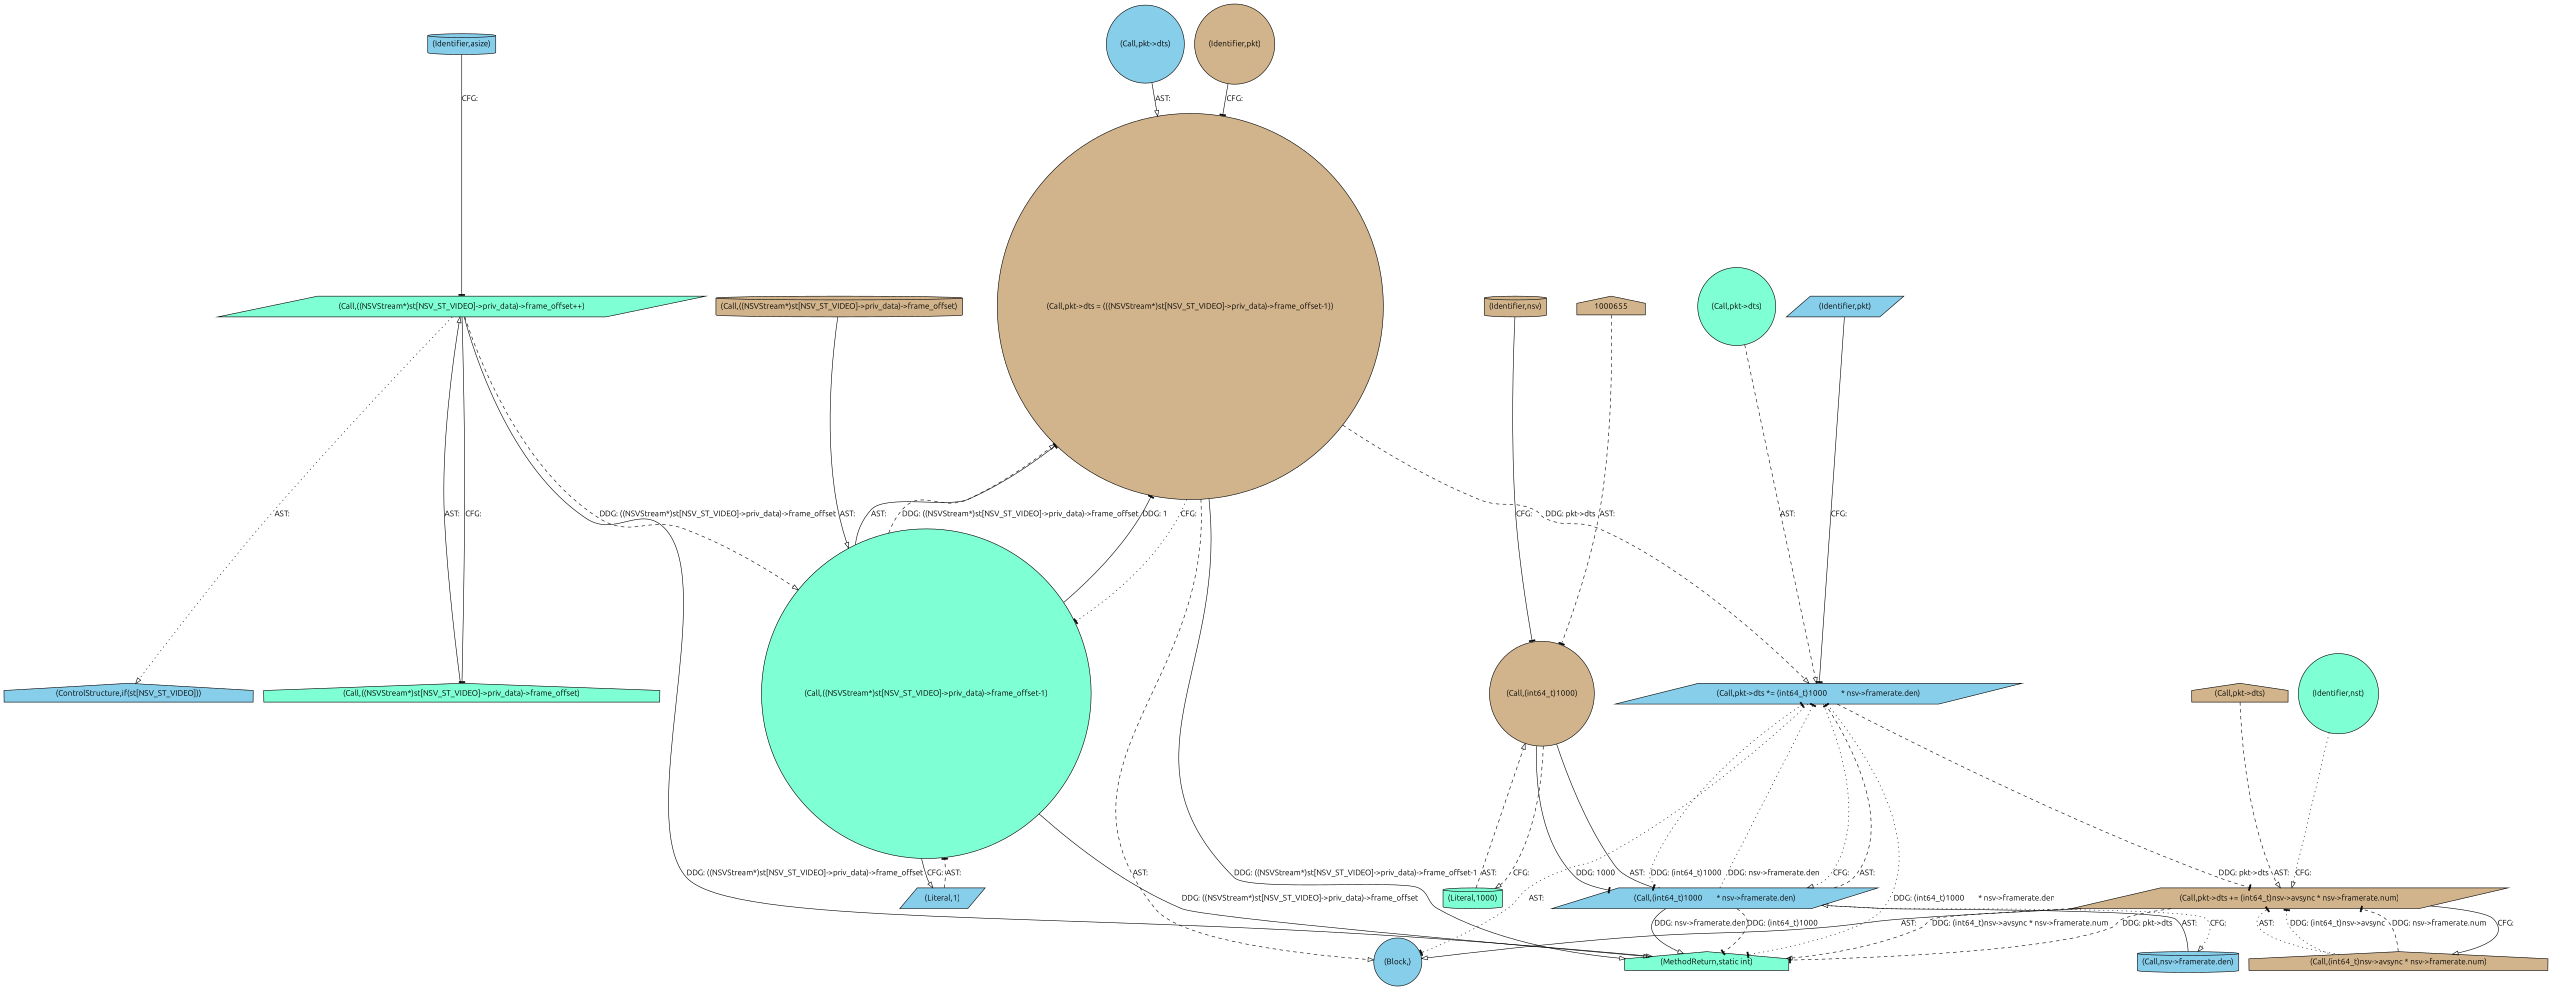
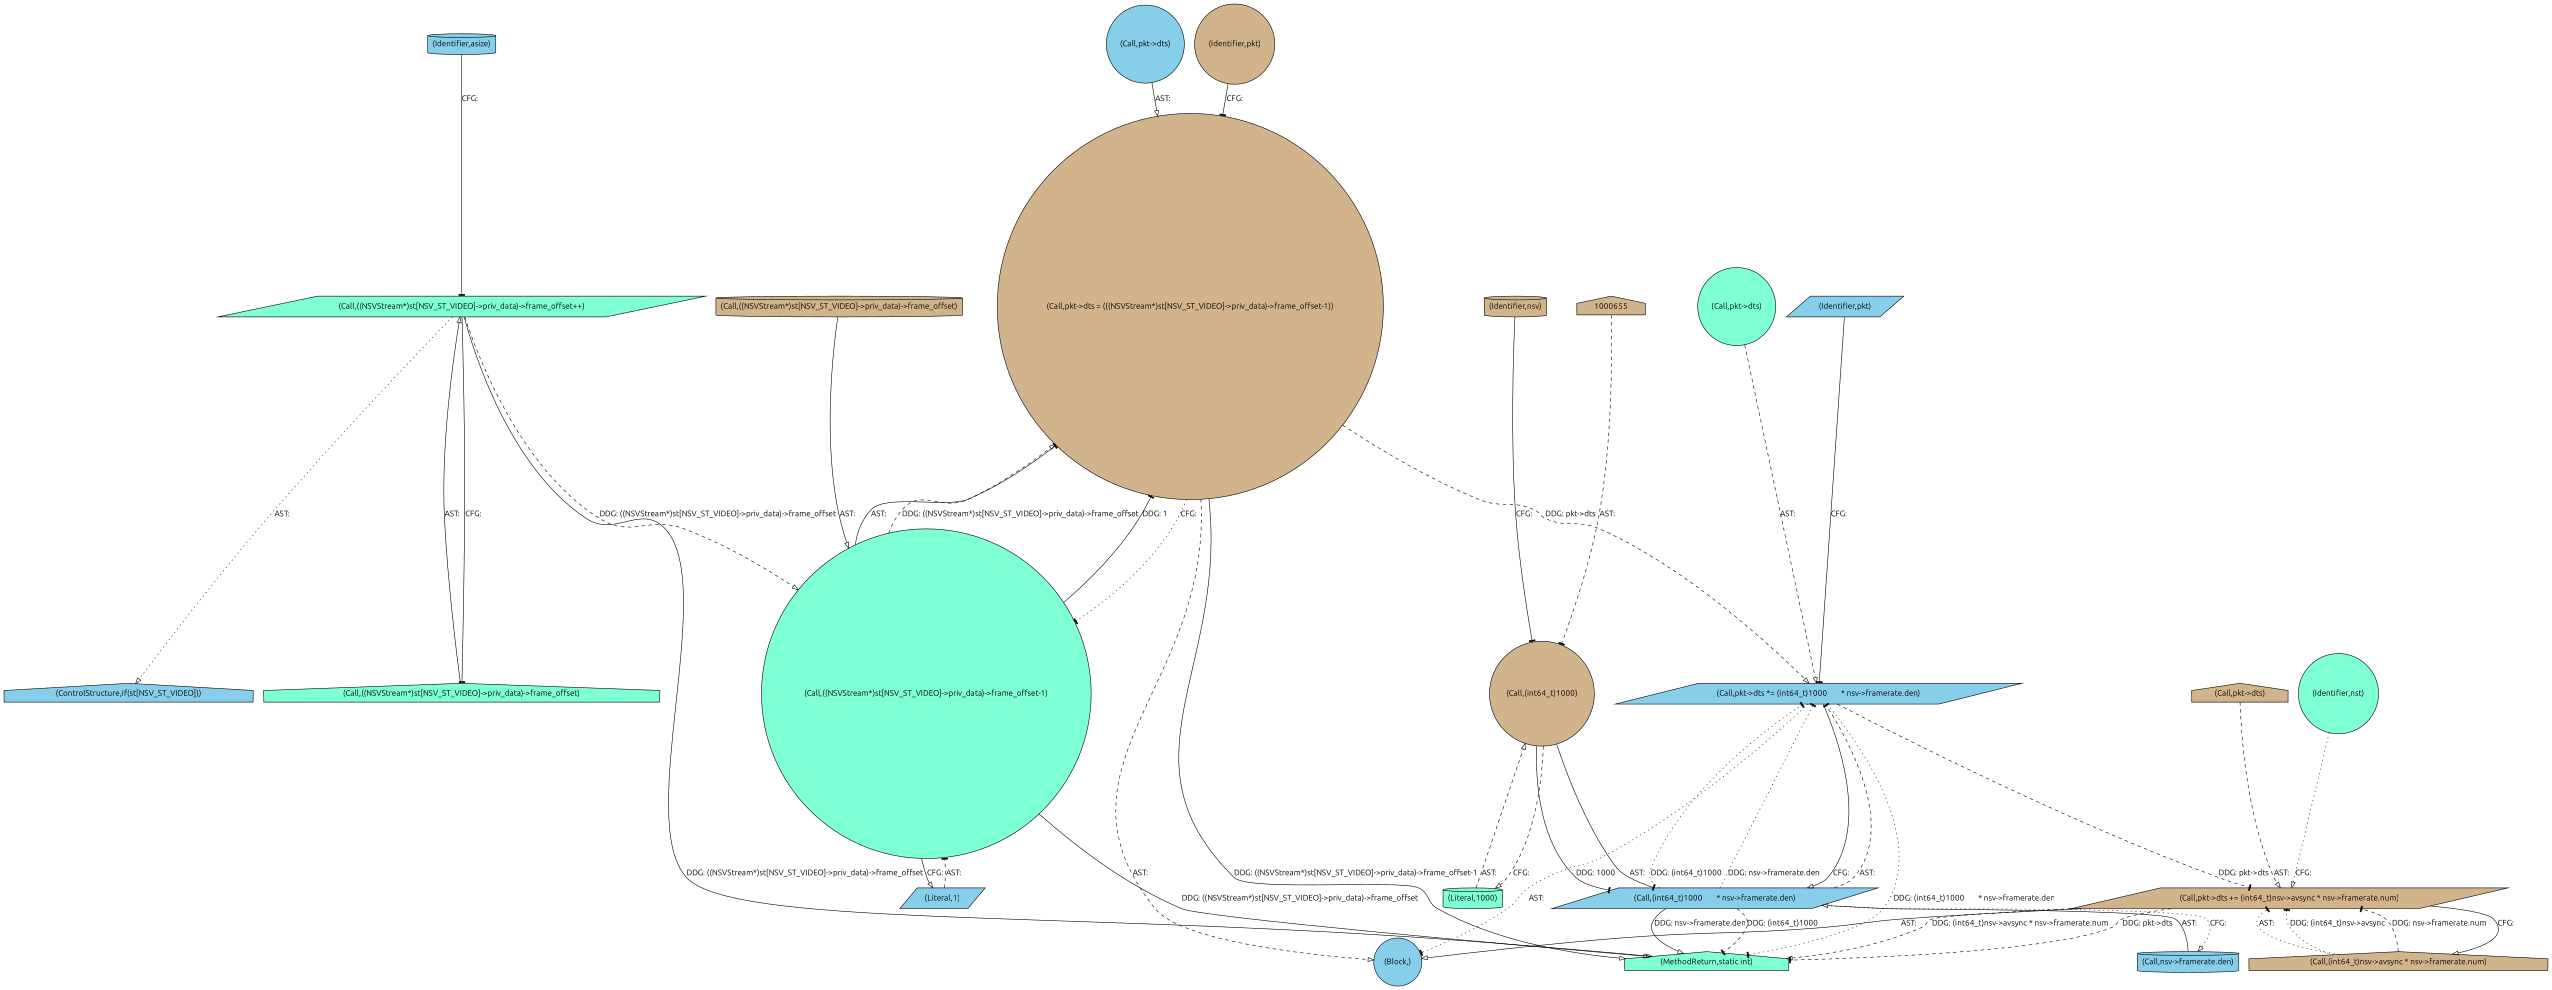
edge "(Call,pkt->dts *= (int64_t)1000        * nsv->framerate.den)" -> "(Call,(int64_t)1000        * nsv->framerate.den)": style dotted -> solid
